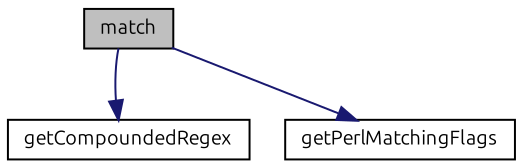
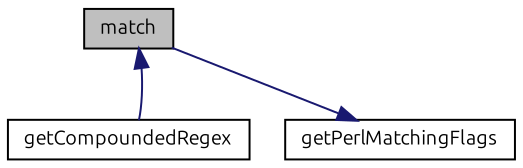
edge "match" -> "getCompoundedRegex": reversed
